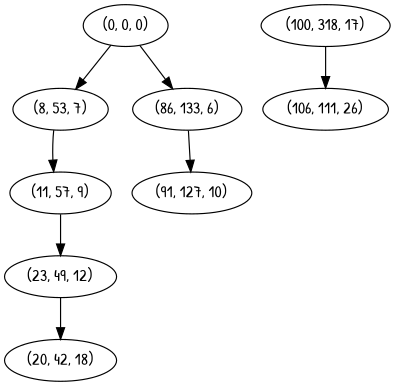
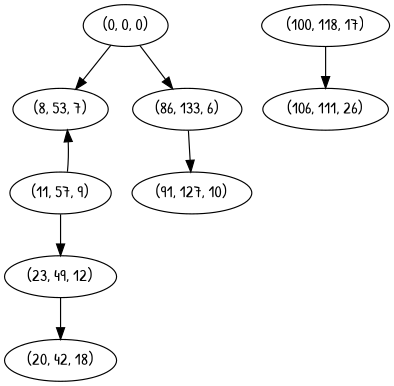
node "(100, 318, 17)": label "(100, 318, 17)" -> "(100, 118, 17)"
edge "(8, 53, 7)" -> "(11, 57, 9)": reversed
